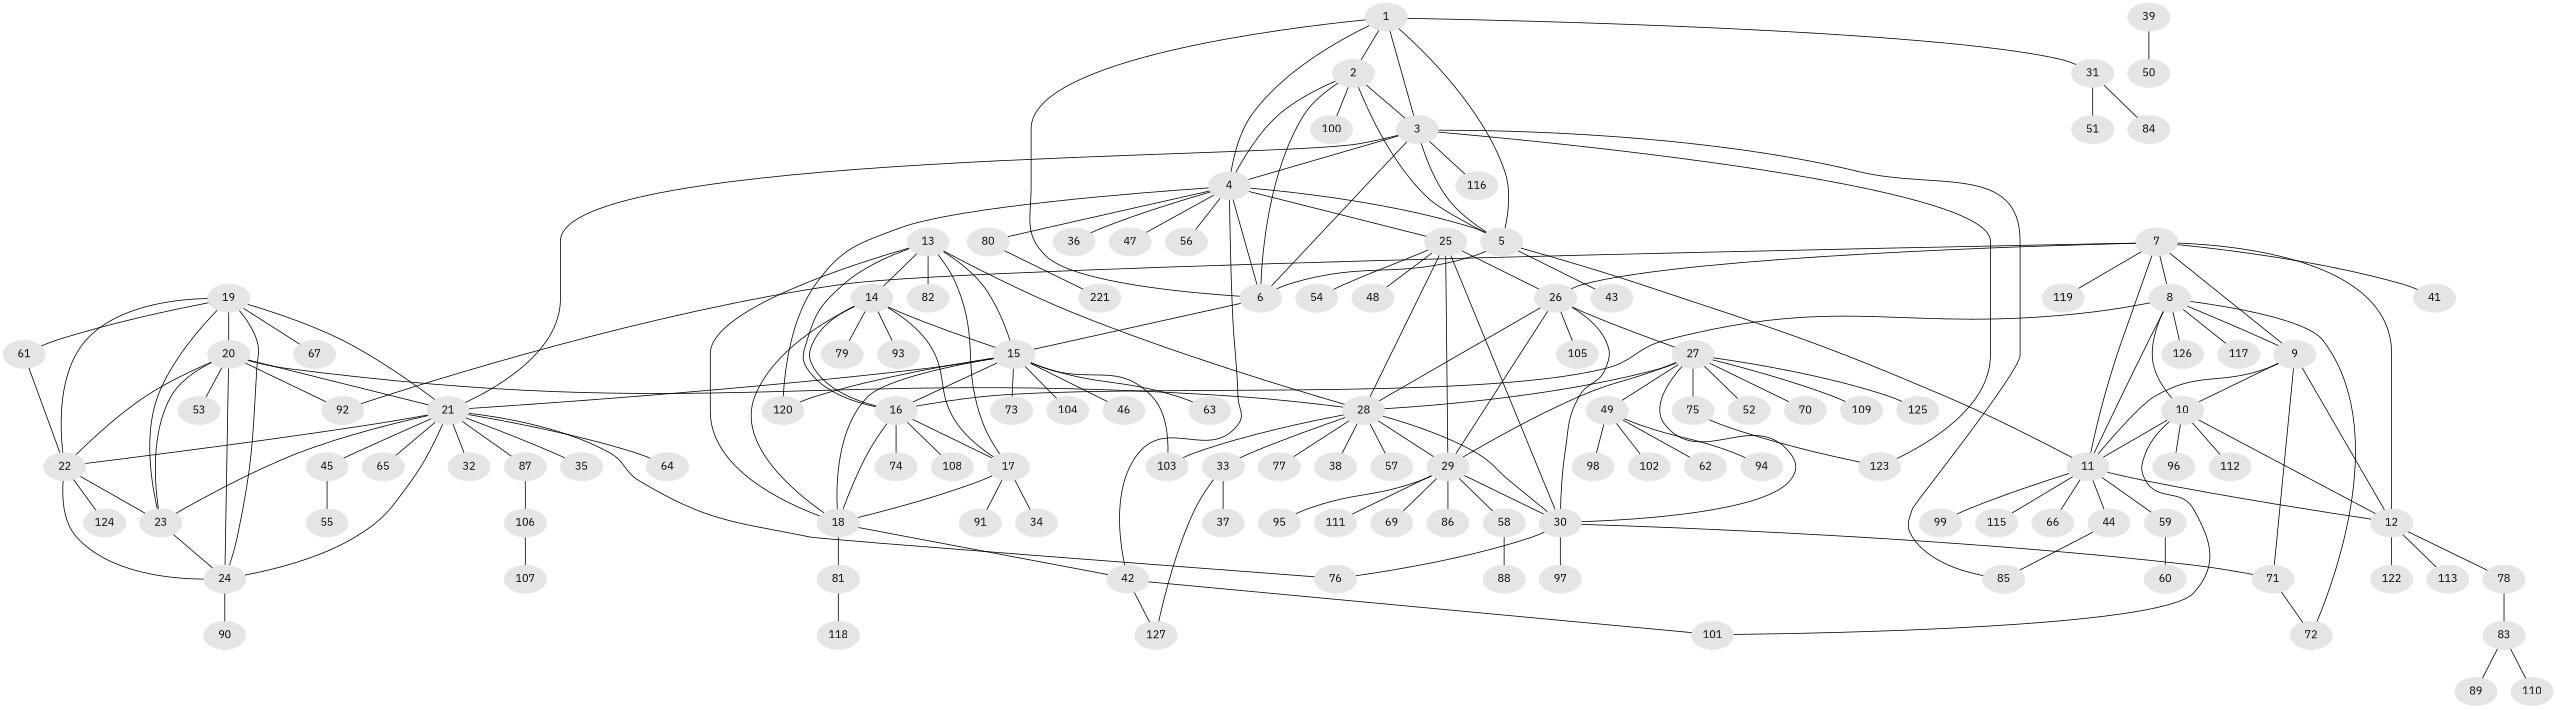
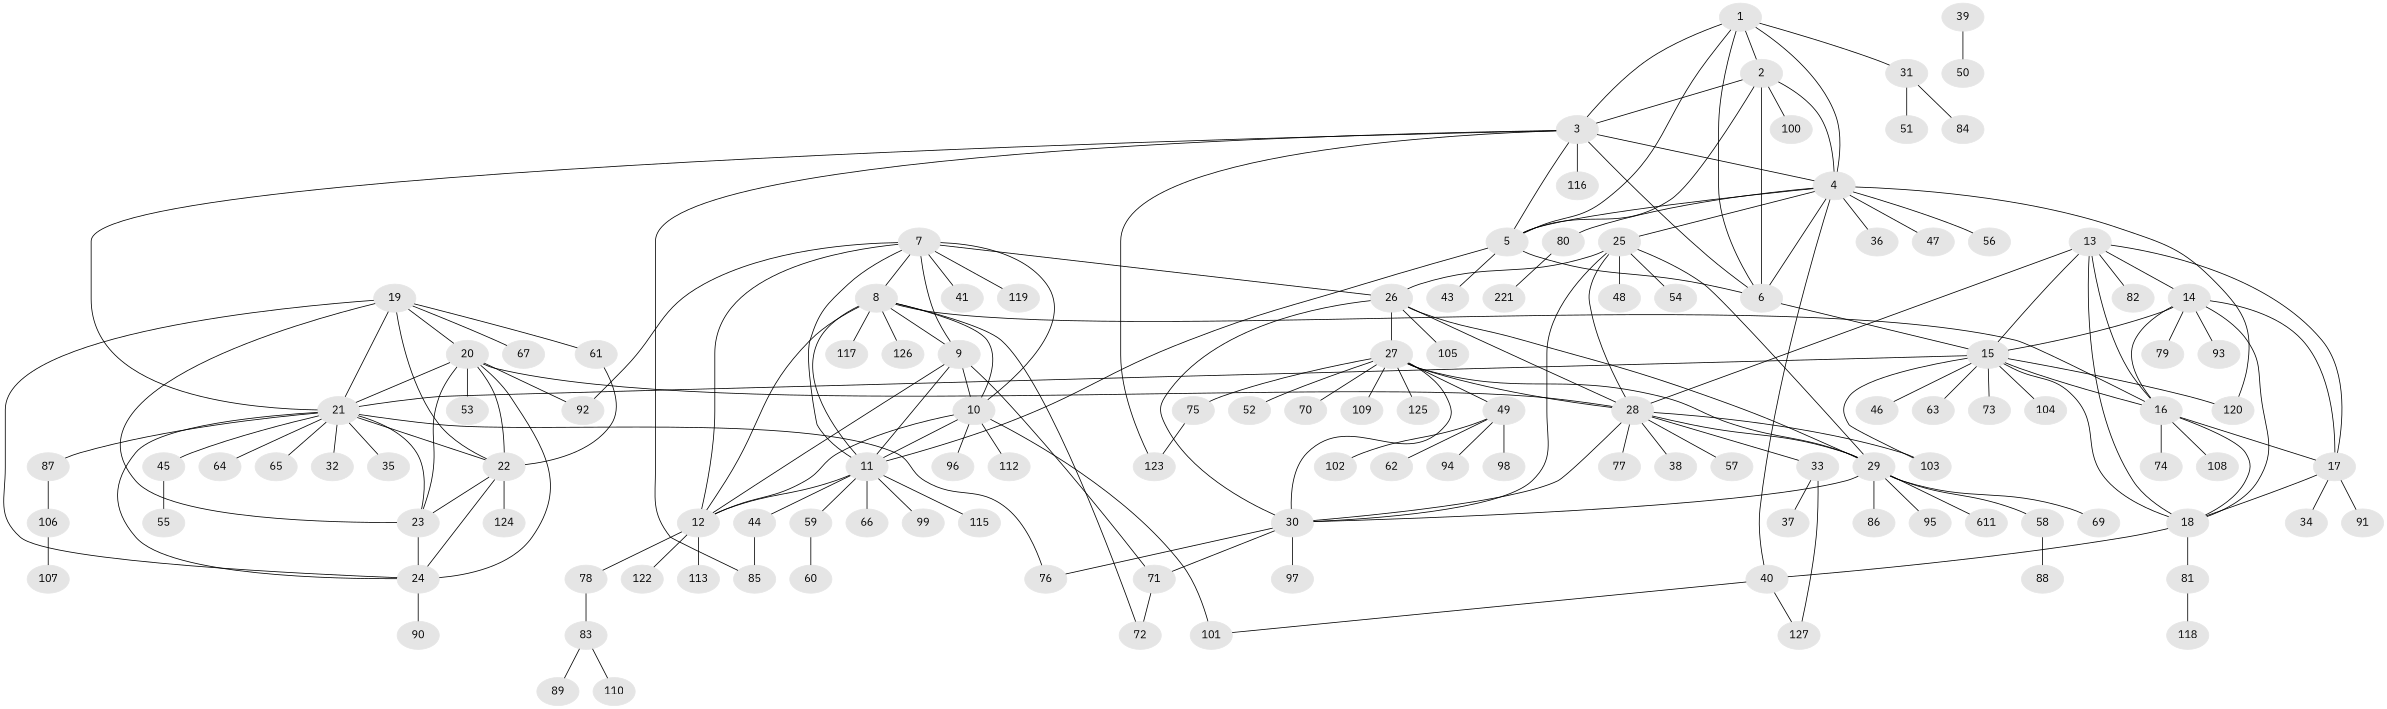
edge "7" -- "10": added
edge "8" -- "12": added
node "111": label "111" -> "611"
node "42": label "42" -> "40"
